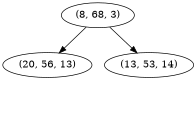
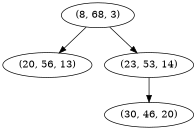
node "(13, 53, 14)": label "(13, 53, 14)" -> "(23, 53, 14)"
node "(30, 46, 20)": added
